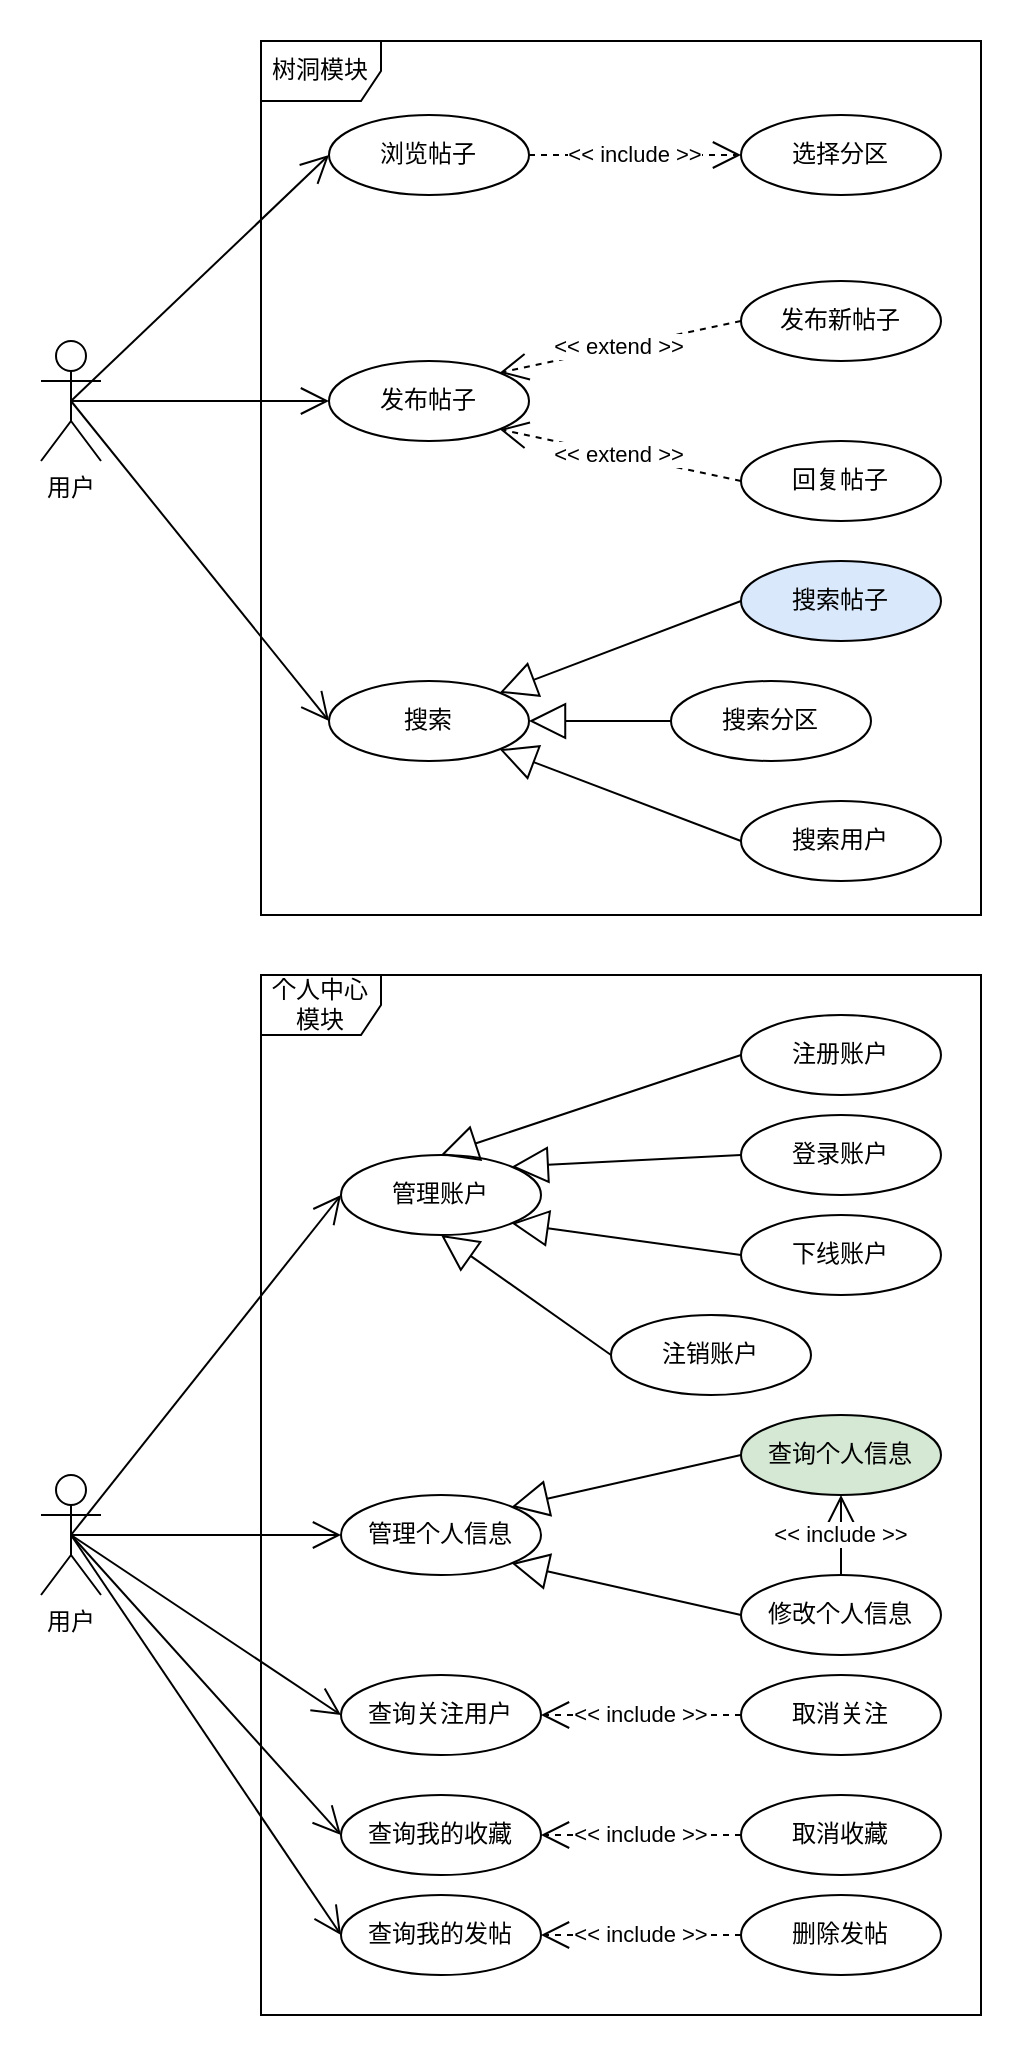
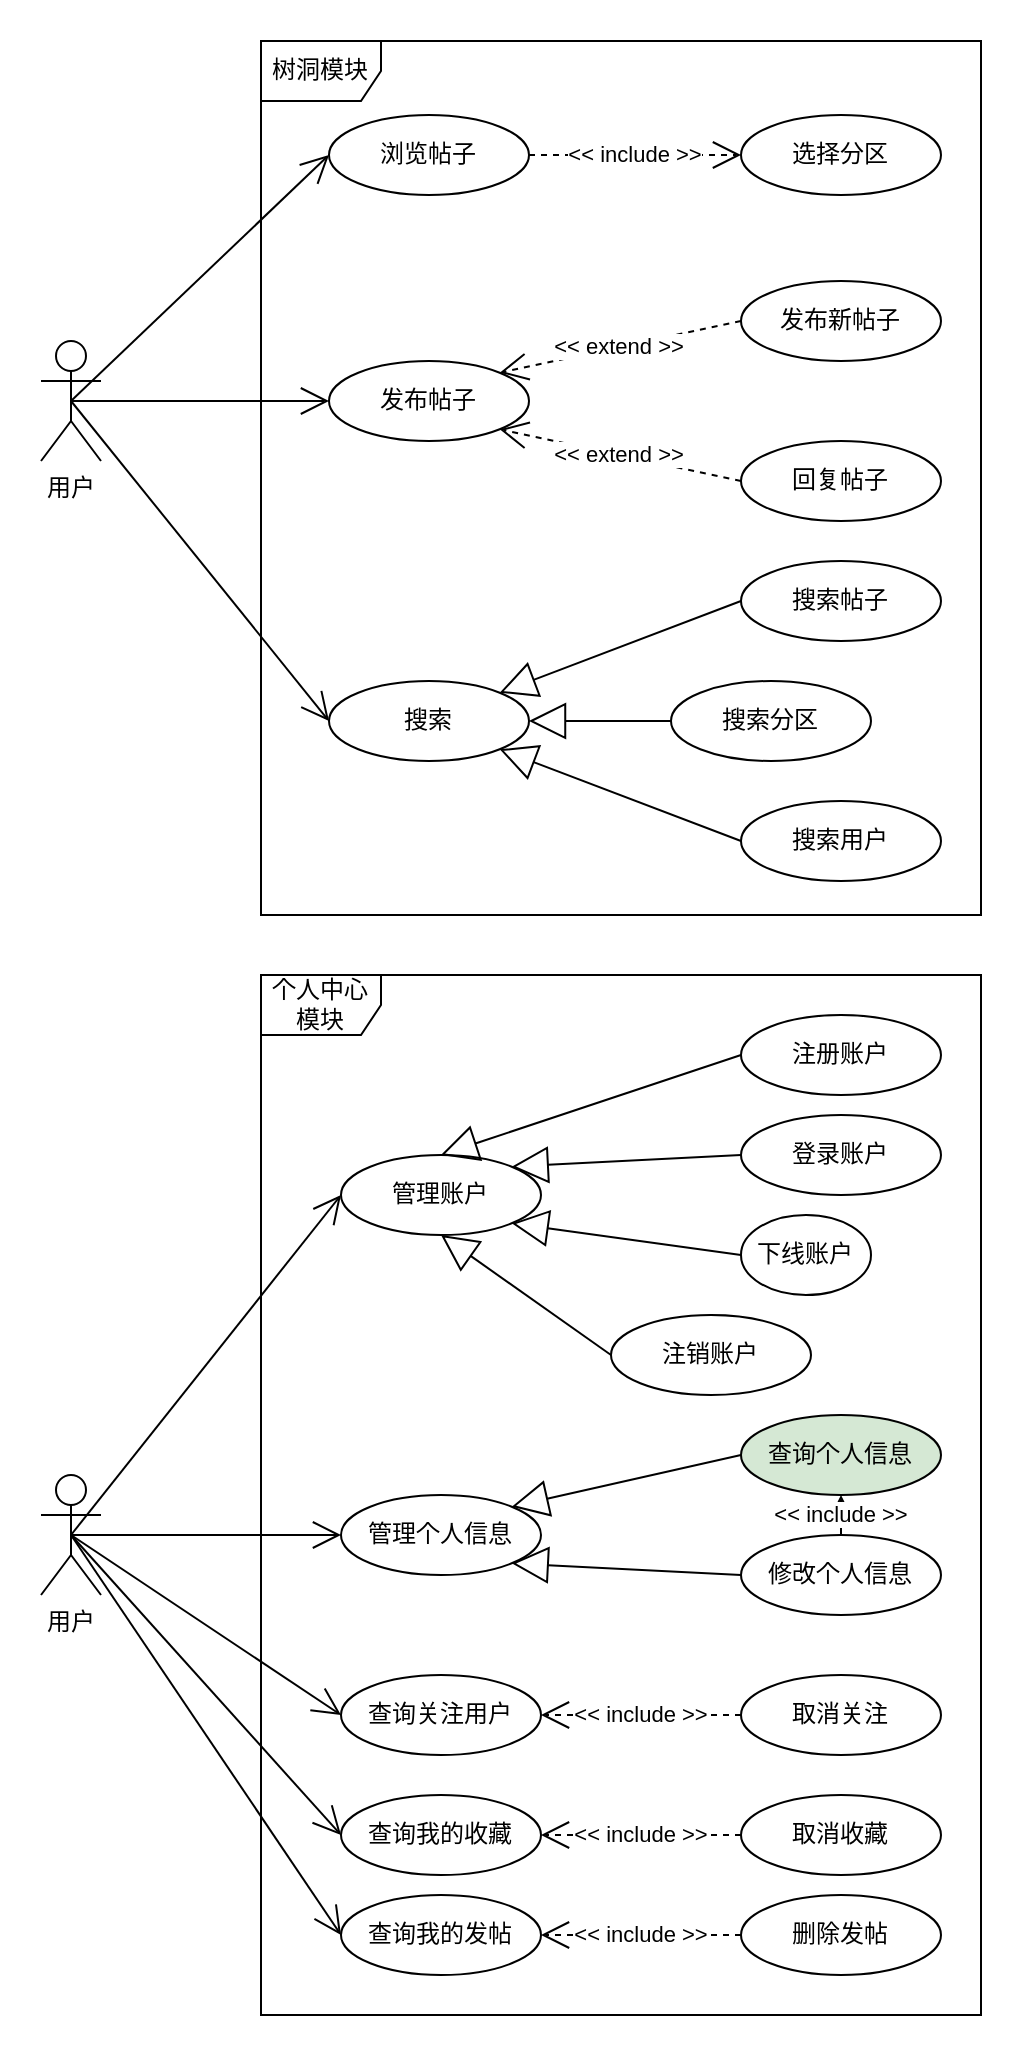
node "搜索帖子": fillcolor #dae8fc -> #ffffff
node "下线账户": size 200x80 -> 130x80
node "修改个人信息": moved (841, 1615) -> (841, 1575)
